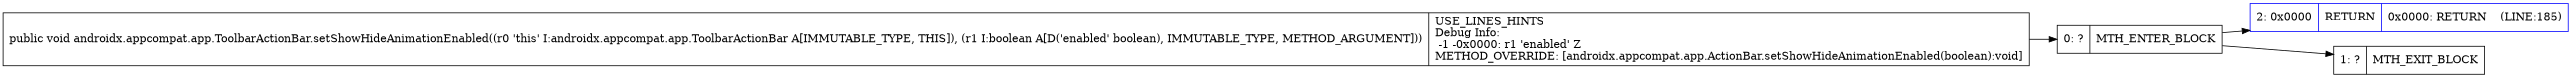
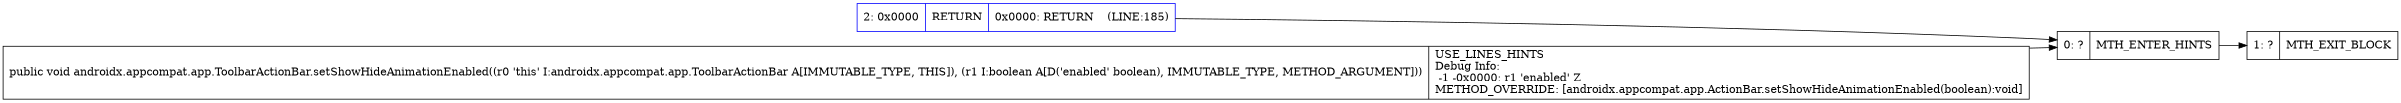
edge "0: ?" -> "2: 0x0000": reversed
node "0: ?": text "MTH_ENTER_BLOCK" -> "MTH_ENTER_HINTS"
